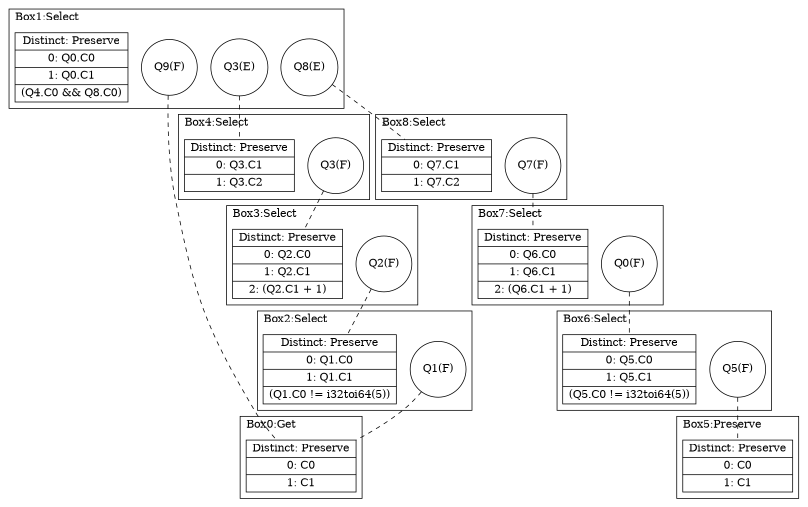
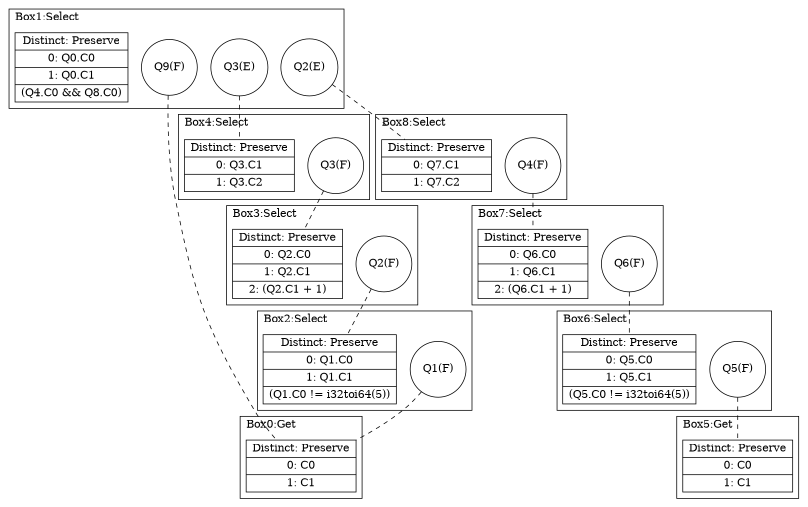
node "Q8(E)": label "Q8(E)" -> "Q2(E)"
node "Q7(F)": label "Q7(F)" -> "Q4(F)"
node "Q0(F)": label "Q0(F)" -> "Q6(F)"
cluster "Box5:Preserve": label "Box5:Preserve" -> "Box5:Get"
